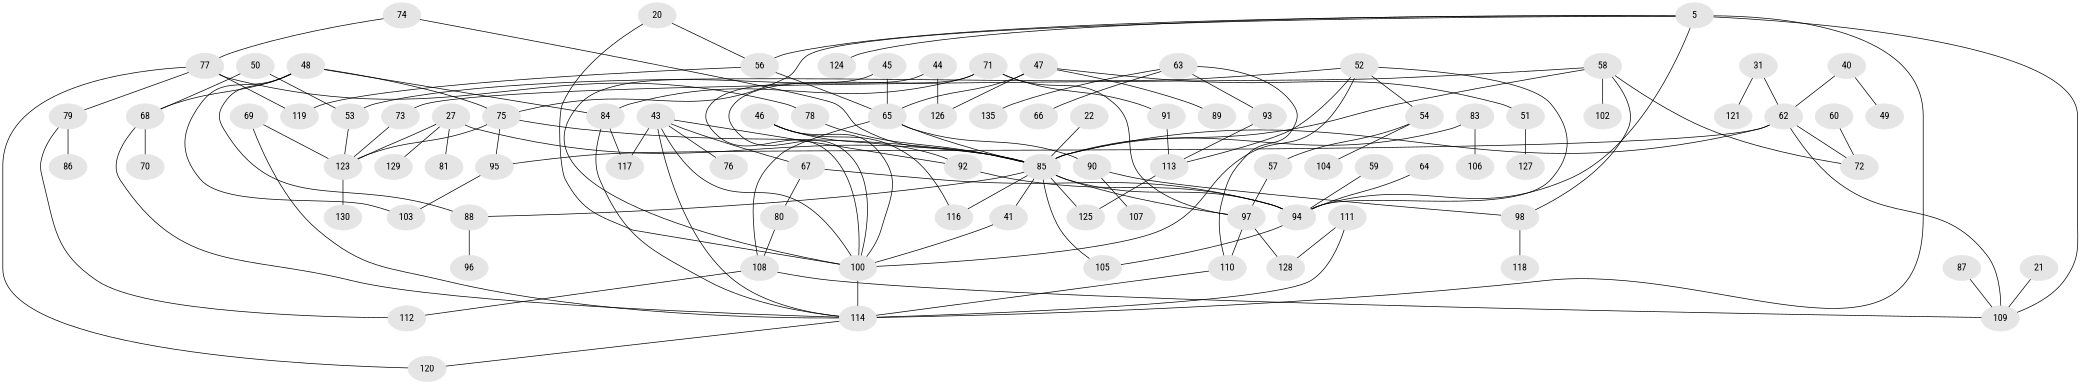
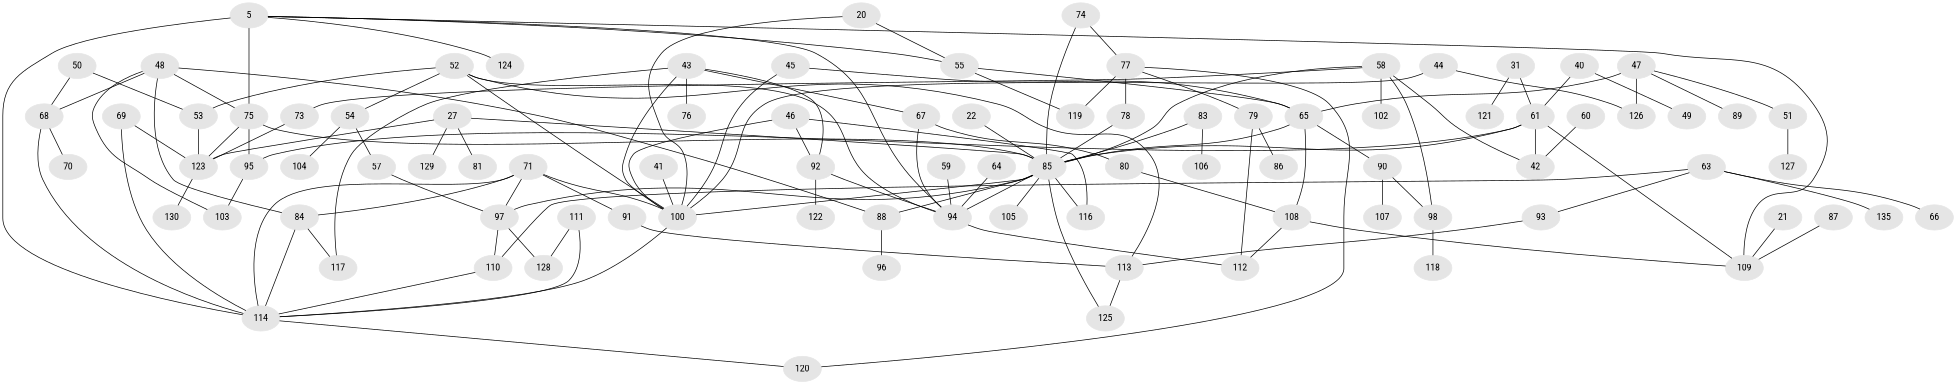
node "56": label "56" -> "55"
node "62": label "62" -> "61"
node "72": label "72" -> "42"
edge "85" -- "41": now "85" -- "100"
node "122": added
edge "94" -- "105": now "94" -- "112"
edge "43" -- "114": now "71" -- "114"
